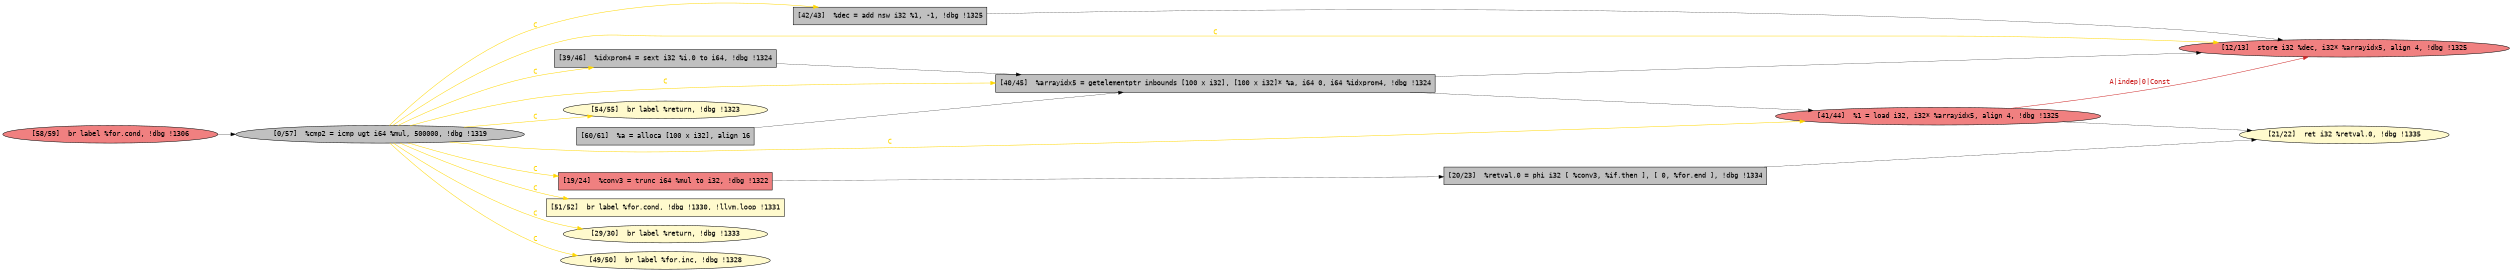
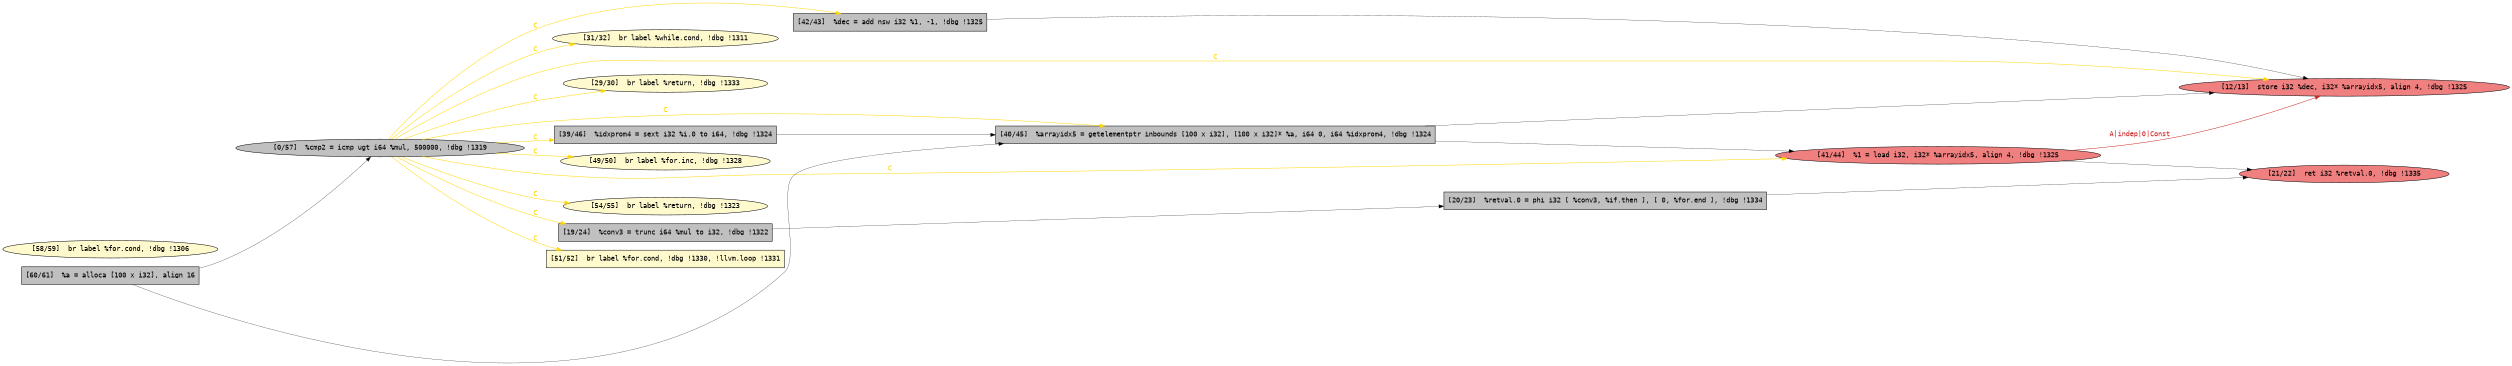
node "[31/32]  br label %while.cond, !dbg !1311": added
node "[58/59]  br label %for.cond, !dbg !1306": fillcolor lightcoral -> lemonchiffon
edge "[58/59]  br label %for.cond, !dbg !1306" -> "[0/57]  %cmp2 = icmp ugt i64 %mul, 500000, !dbg !1319": now "[60/61]  %a = alloca [100 x i32], align 16" -> "[0/57]  %cmp2 = icmp ugt i64 %mul, 500000, !dbg !1319"
node "[21/22]  ret i32 %retval.0, !dbg !1335": fillcolor lemonchiffon -> lightcoral
node "[19/24]  %conv3 = trunc i64 %mul to i32, !dbg !1322": fillcolor lightcoral -> grey
